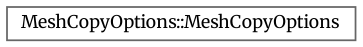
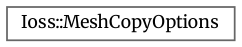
node "MeshCopyOptions::MeshCopyOptions": label "MeshCopyOptions::MeshCopyOptions" -> "Ioss::MeshCopyOptions"
